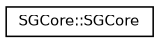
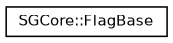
node "SGCore::SGCore": label "SGCore::SGCore" -> "SGCore::FlagBase"
